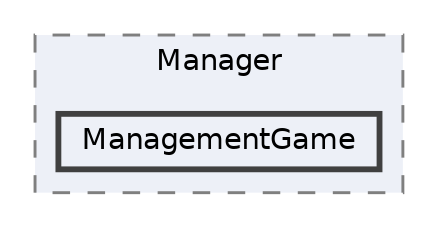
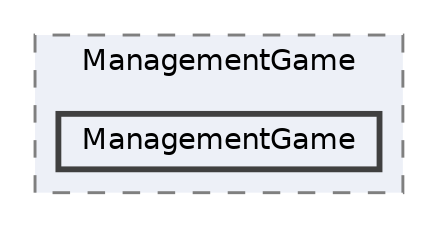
cluster "Manager": label "Manager" -> "ManagementGame"
